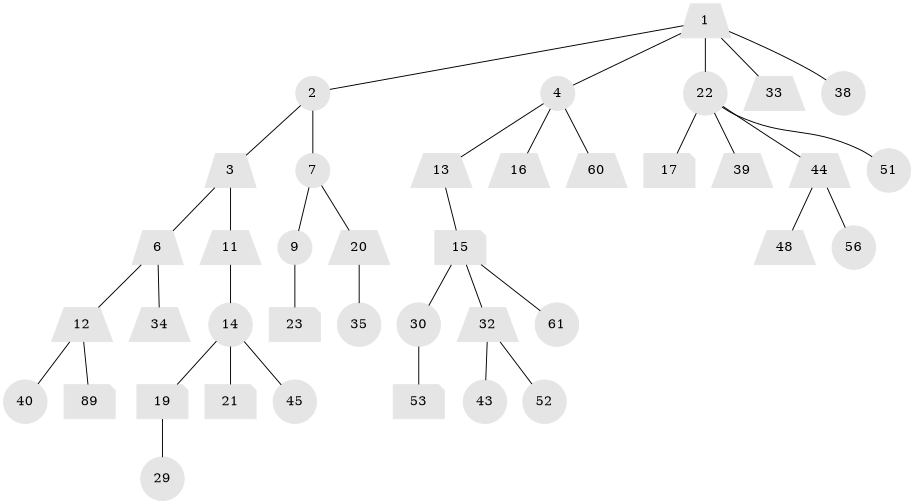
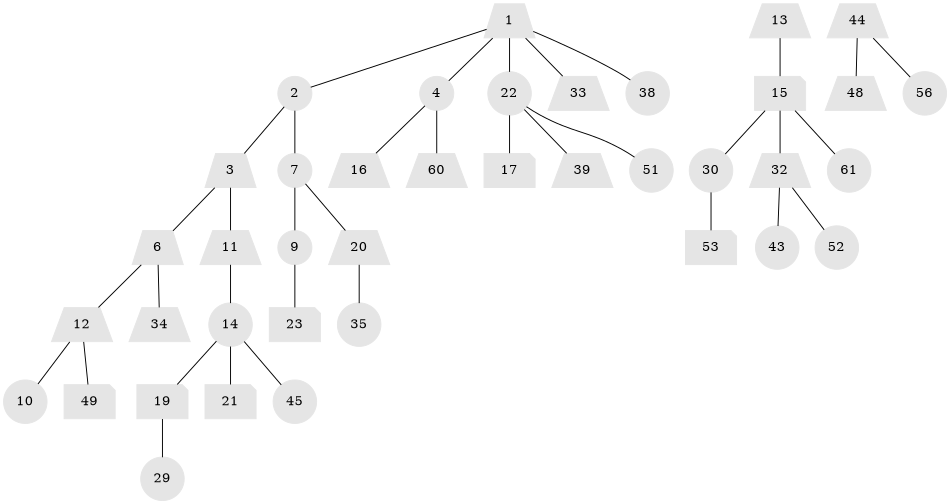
edge "4" -- "13": removed
edge "22" -- "44": removed
node "40": label "40" -> "10"
node "89": label "89" -> "49"
